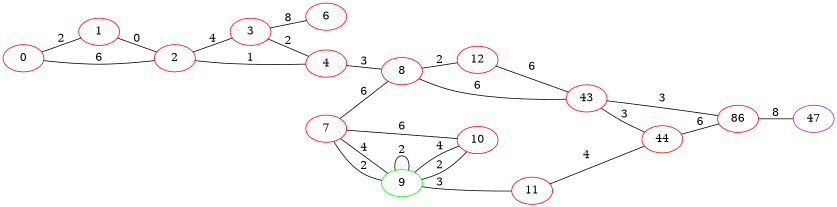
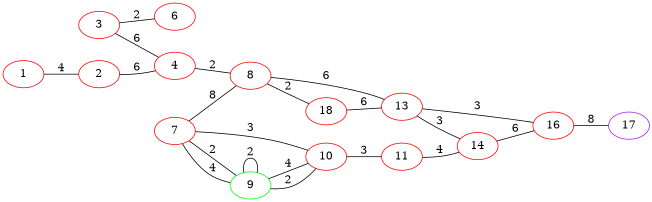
edge "6" -- "3": label "8" -> "2"
edge "1" -- "2": label "0" -> "4"
edge "3" -- "4": label "2" -> "6"
edge "3" -- "2": removed, label "4"
node "0": removed
edge "2" -- "4": label "1" -> "6"
node "12": label "12" -> "18"
edge "4" -- "8": label "3" -> "2"
edge "8" -- "7": label "6" -> "8"
node "43": label "43" -> "13"
node "86": label "86" -> "16"
node "47": label "47" -> "17"
edge "7" -- "10": label "6" -> "3"
node "44": label "44" -> "14"
edge "9" -- "11": now "10" -- "11"
